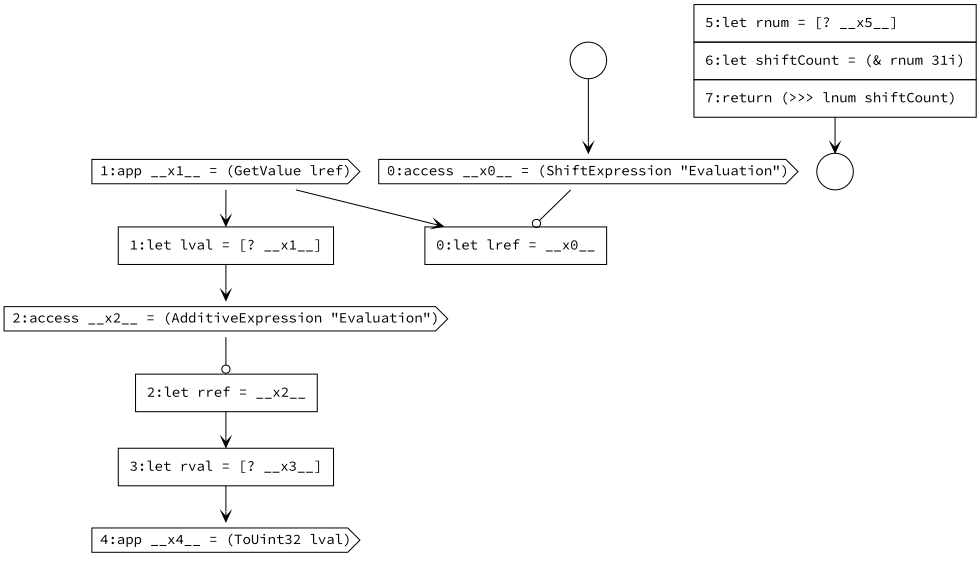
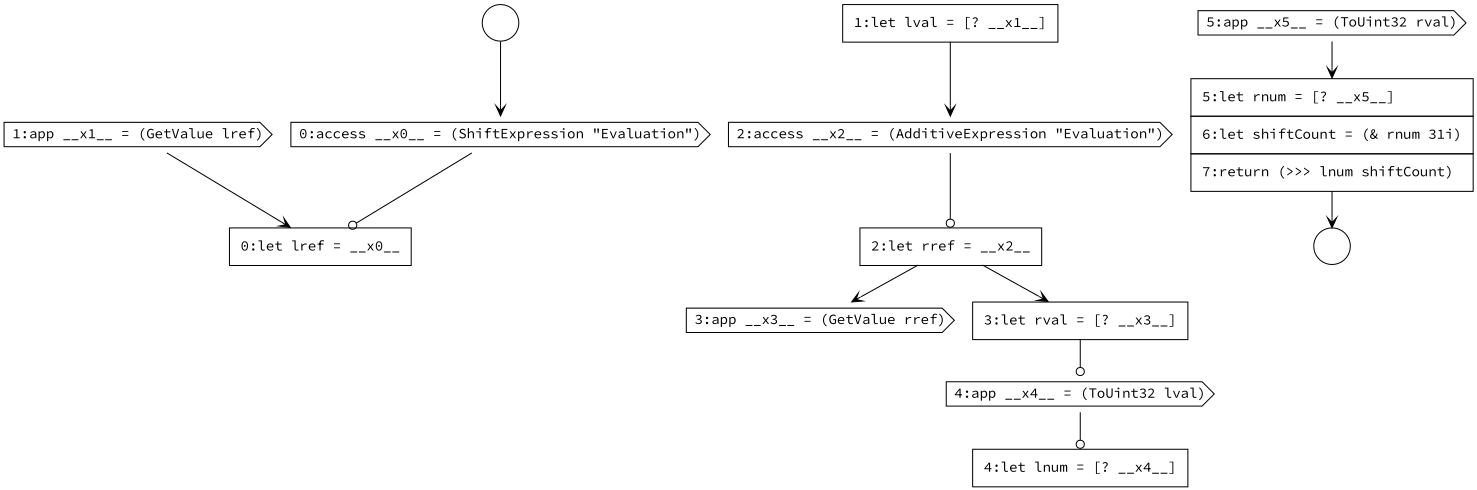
node "5:app __x5__ = (ToUint32 rval)": added
edge "1:app __x1__ = (GetValue lref)" -> "1:let lval = [? __x1__]": removed
node "3:app __x3__ = (GetValue rref)": added
node "4:let lnum = [? __x4__]": added
edge "3:let rval = [? __x3__]" -> "4:app __x4__ = (ToUint32 lval)": arrowhead vee -> odot
